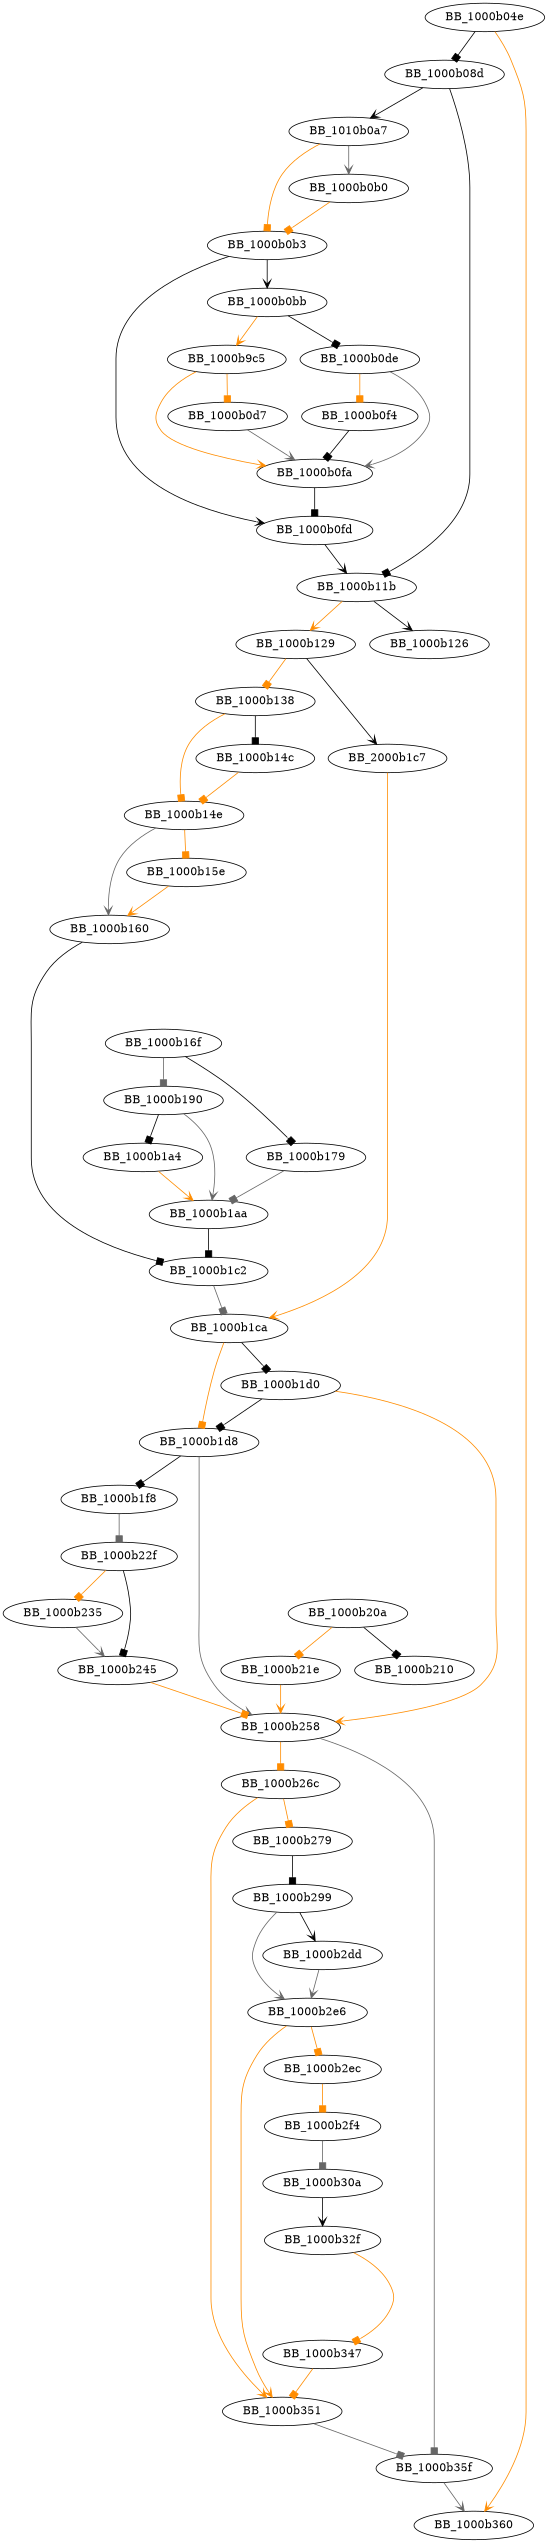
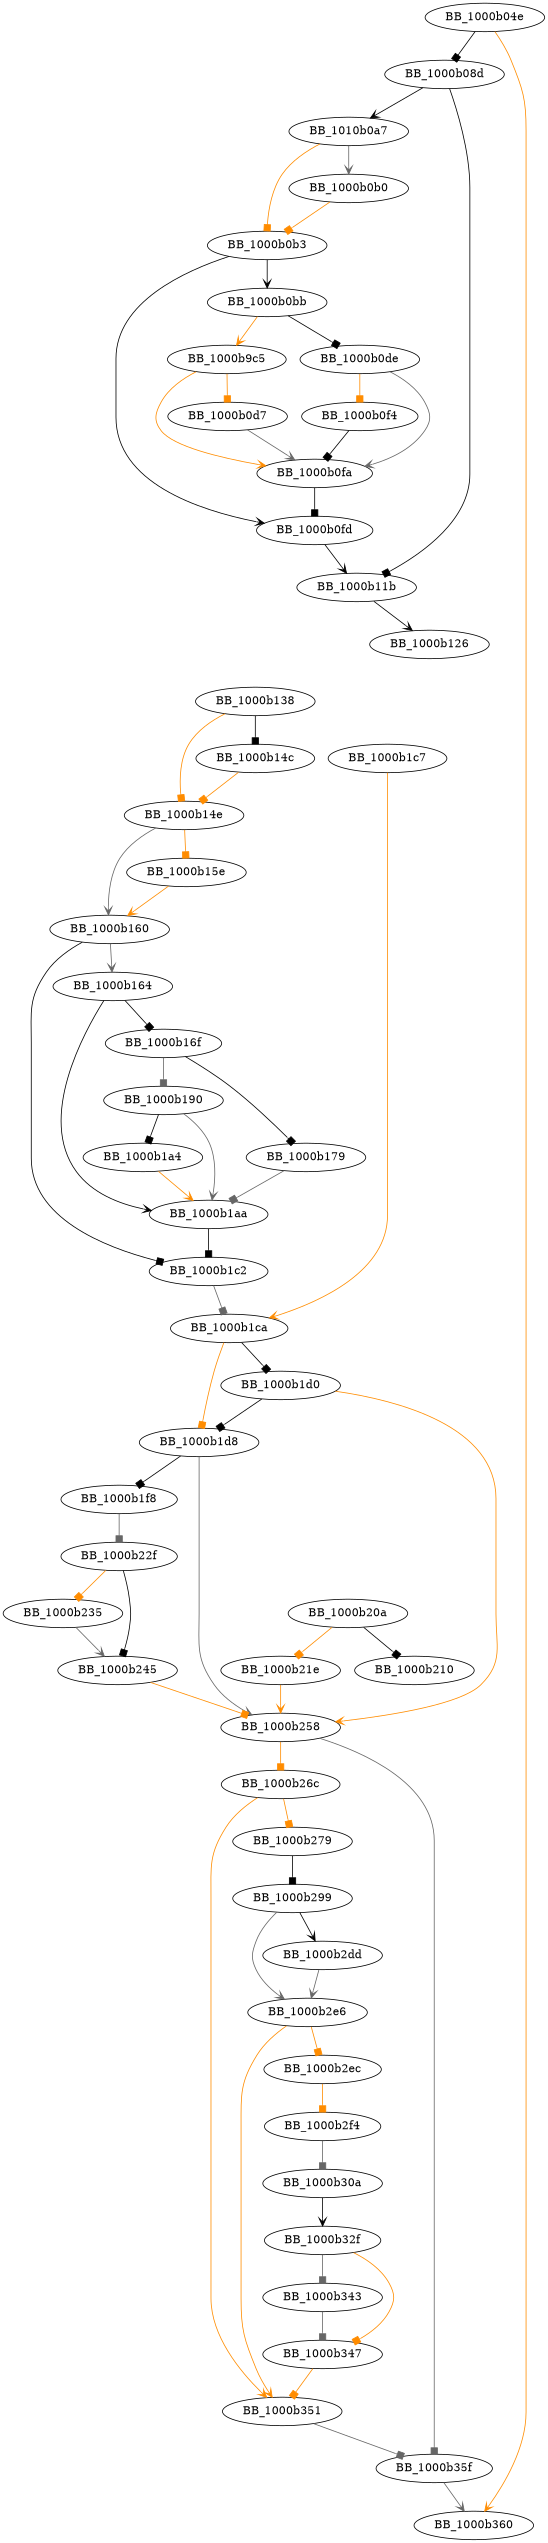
node "BB_1000b129": removed
node "BB_2000b1c7": label "BB_2000b1c7" -> "BB_1000b1c7"
node "BB_1000b164": added
node "BB_1000b343": added
